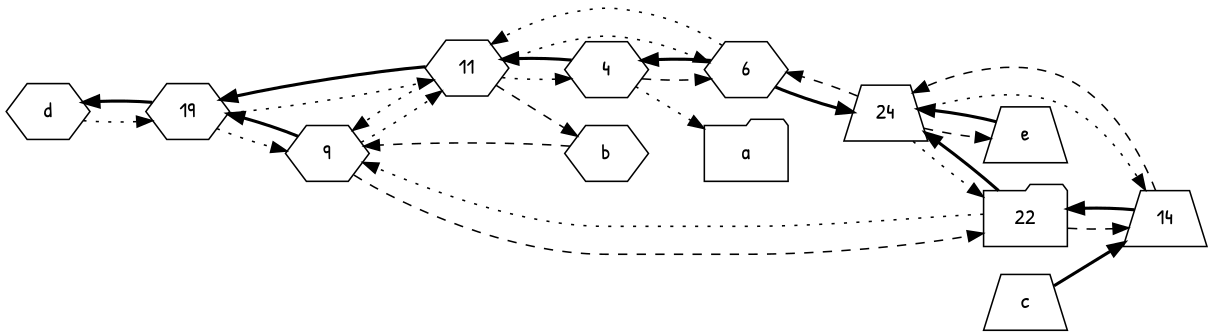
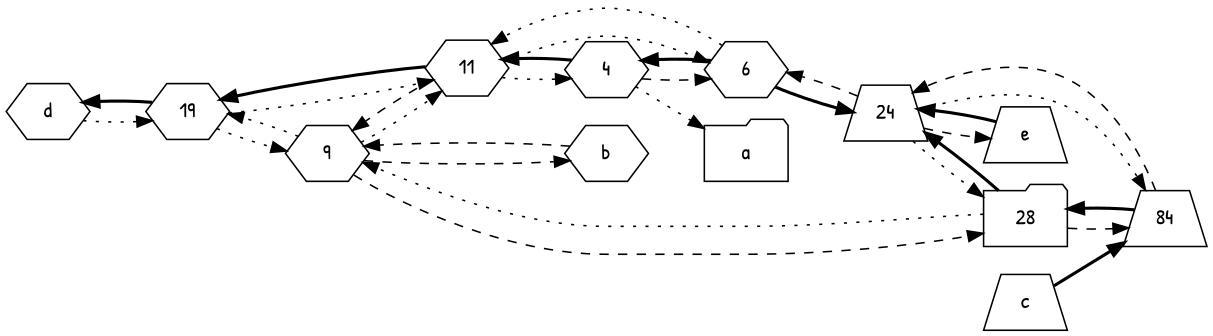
edge "11" -> "9": style dotted -> dashed
edge "11" -> "b": now "9" -> "b"
edge "9" -> "19": style bold -> dotted
node "22": label "22" -> "28"
node "14": label "14" -> "84"
